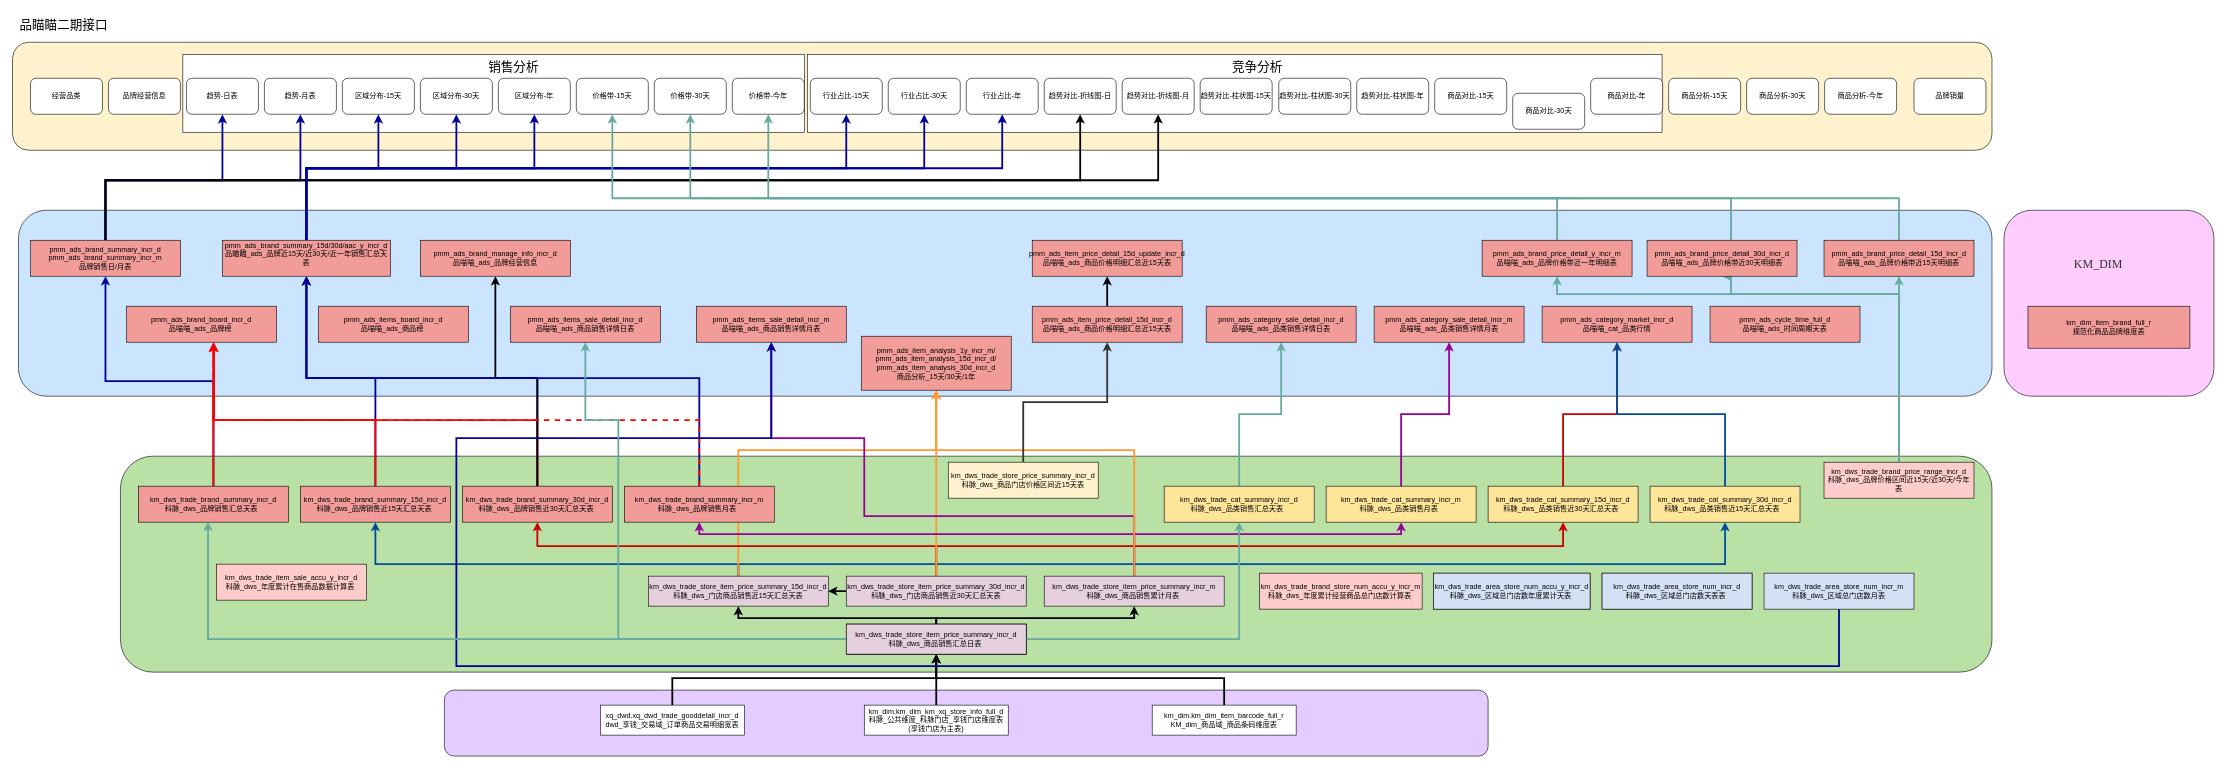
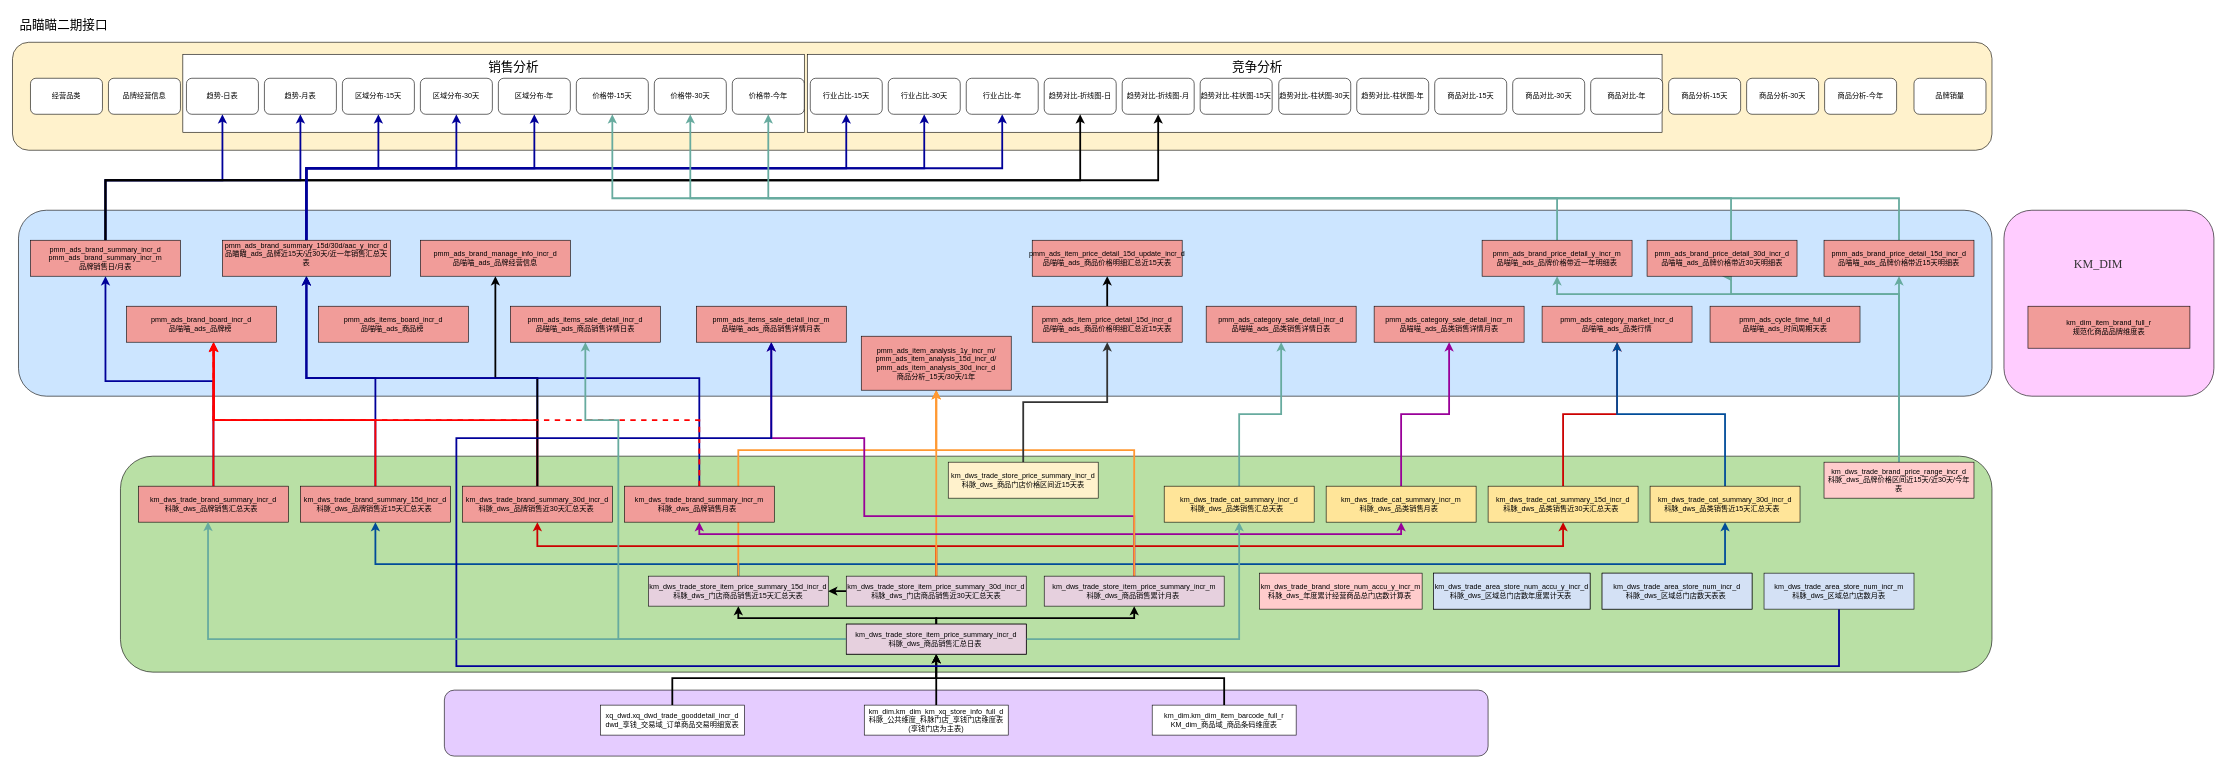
node "商品对比-30天": moved (1549, 111) -> (1549, 96)
node "pmm_ads_category_market_incr_d 品喵喵_cat_品类行情": label "pmm_ads_category_market_incr_d 品喵喵_cat_品类行情" -> "pmm_ads_category_market_incr_d 品喵喵_ads_品类行情"
node "km_dws_trade_item_sale_accu_y_incr_d 科脉_dws_年度累计在售商品数据计算表": removed
